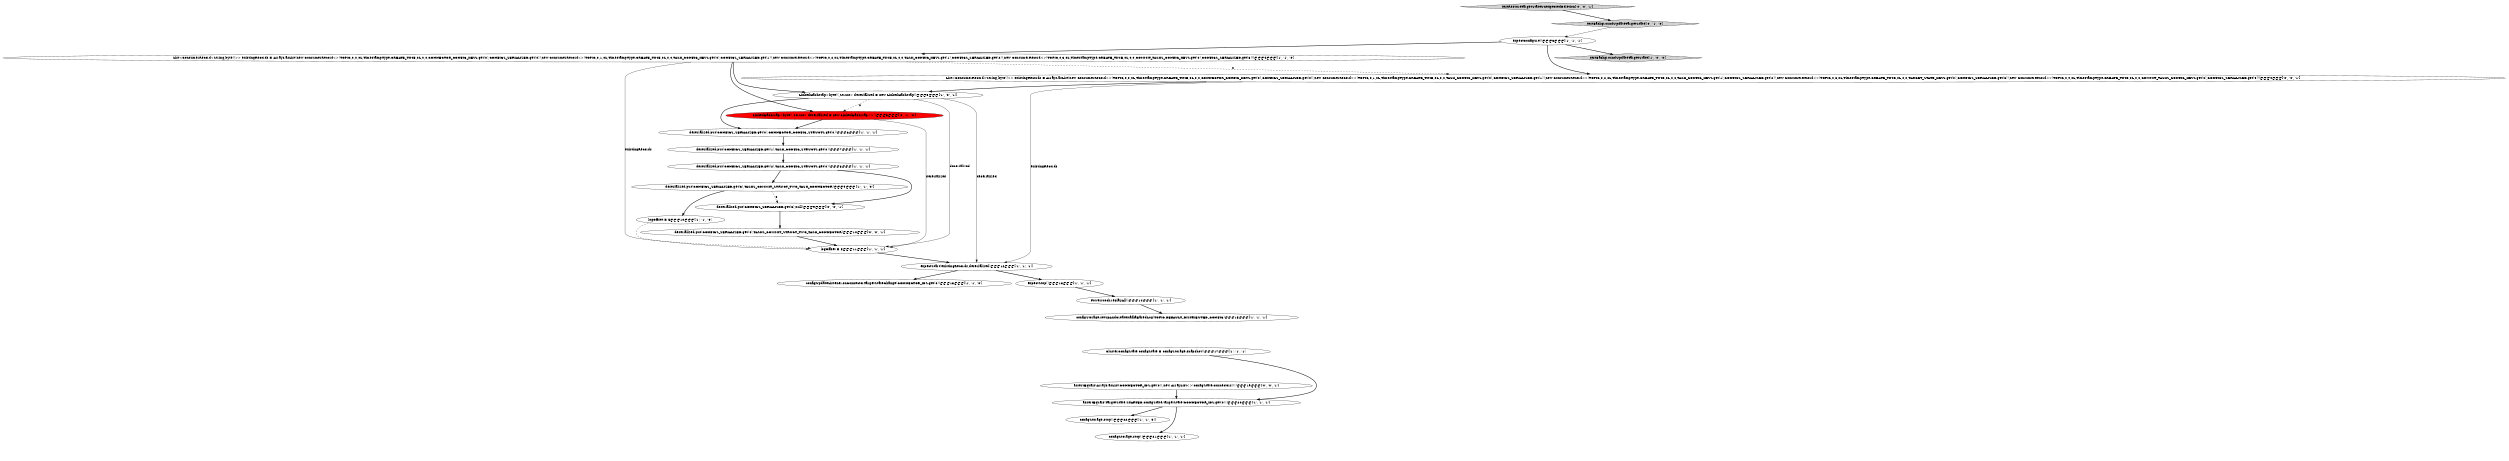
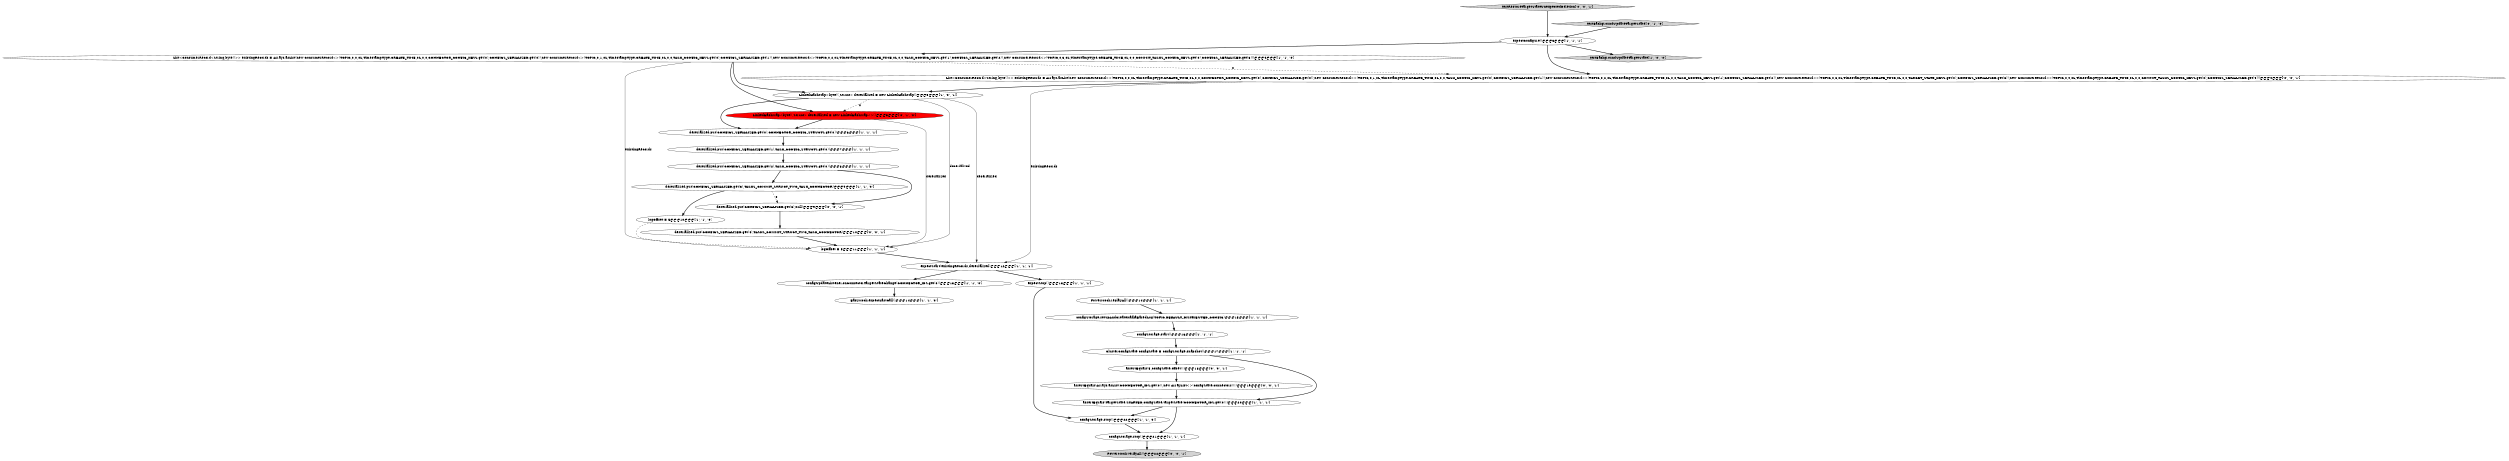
edge "testRestoreTargetStateUnexpectedDeletion['0', '0', '1']" -> "testBackgroundUpdateTargetState['0', '1', '0']": now "testRestoreTargetStateUnexpectedDeletion['0', '0', '1']" -> "expectConfigure()@@@3@@@['1', '1', '1']"
edge "testBackgroundUpdateTargetState['0', '1', '0']" -> "expectConfigure()@@@3@@@['1', '1', '1']": style solid -> bold
edge "expectStop()@@@13@@@['1', '1', '1']" -> "PowerMock.replayAll()@@@14@@@['1', '1', '1']": now "expectStop()@@@13@@@['1', '1', '1']" -> "configStorage.stop()@@@22@@@['1', '1', '0']"
node "EasyMock.expectLastCall()@@@14@@@['1', '1', '0']": added
node "configStorage.start()@@@16@@@['1', '1', '1']": added
node "assertEquals(5,configState.offset())@@@18@@@['0', '0', '1']": added
edge "configStorage.stop()@@@22@@@['1', '1', '0']" -> "configStorage.stop()@@@21@@@['1', '1', '1']": added
node "PowerMock.verifyAll()@@@22@@@['0', '0', '1']": added
